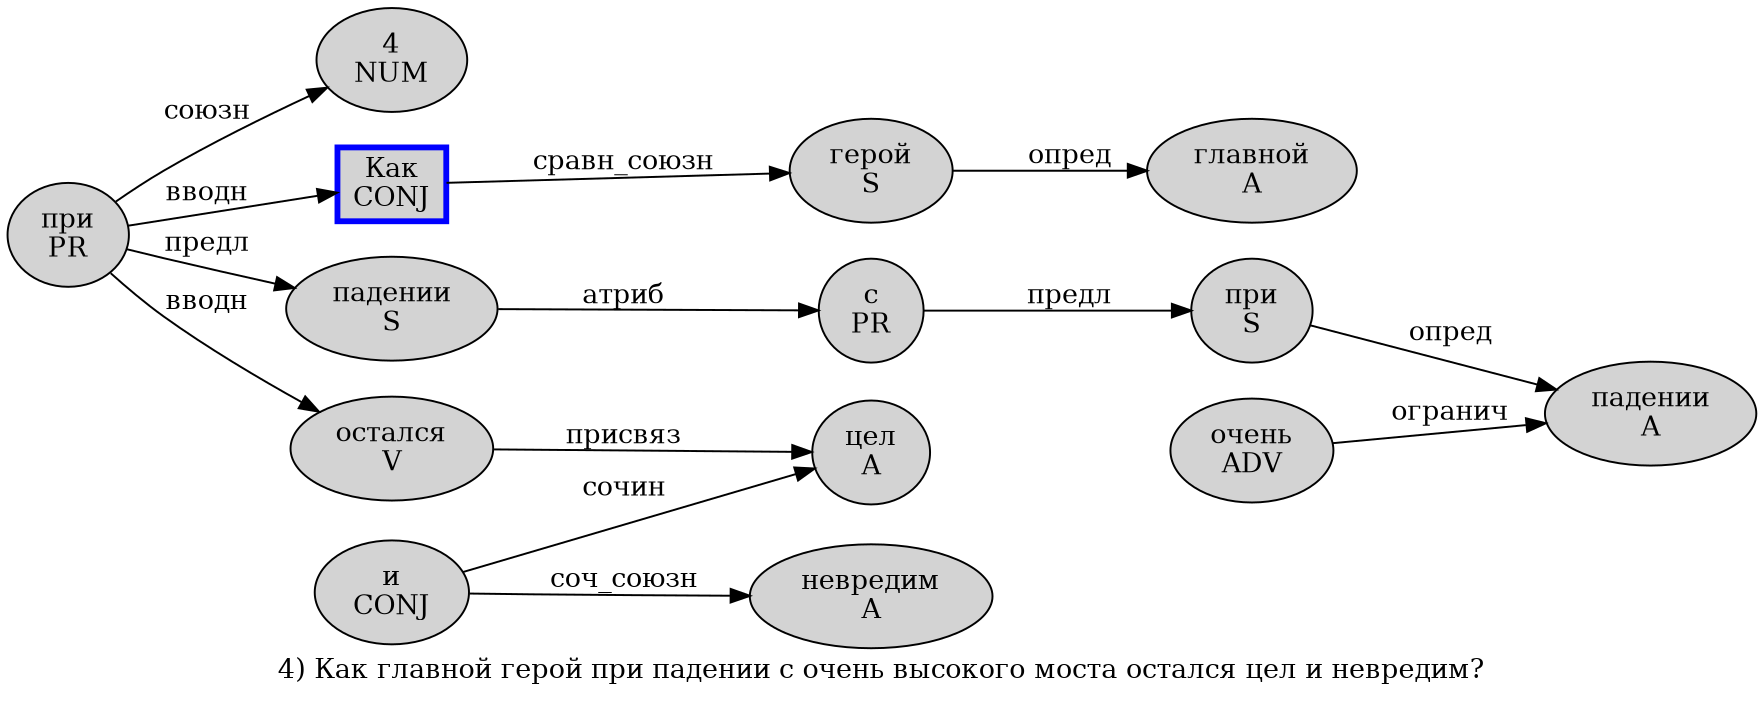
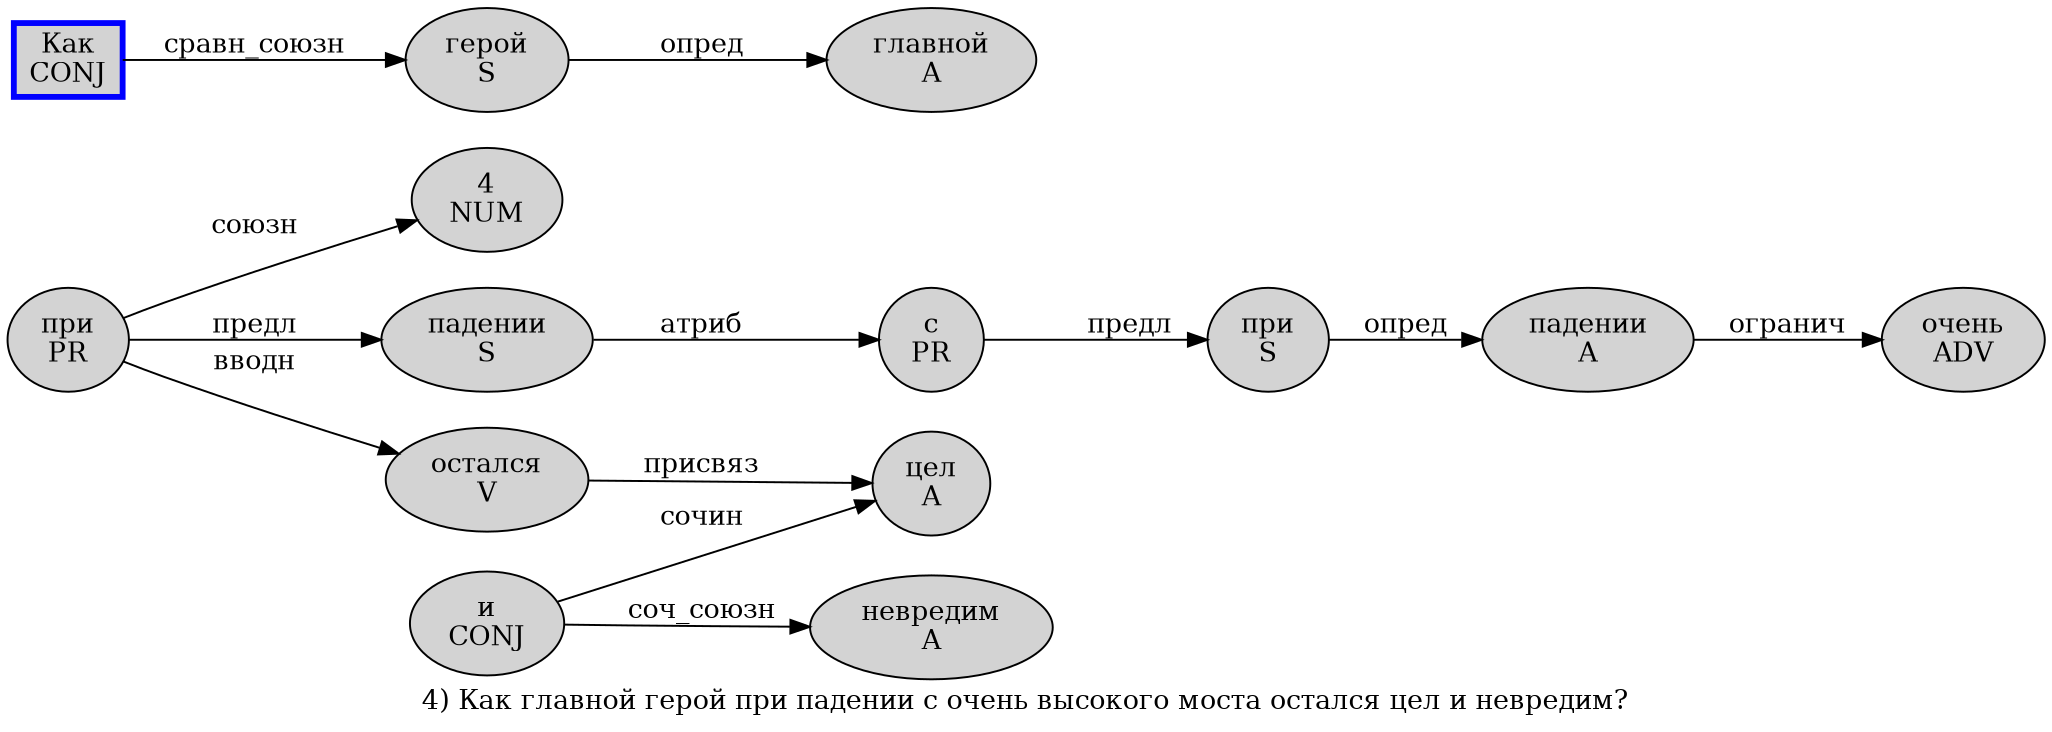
edge "при PR" -> "Как CONJ": removed, label "вводн"
edge "очень ADV" -> "падении A": reversed
